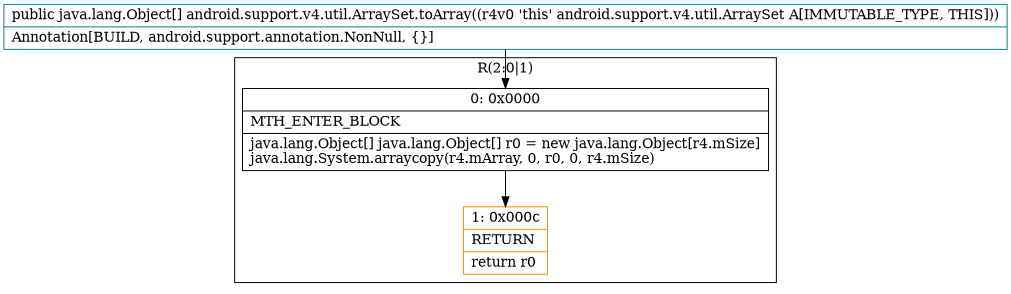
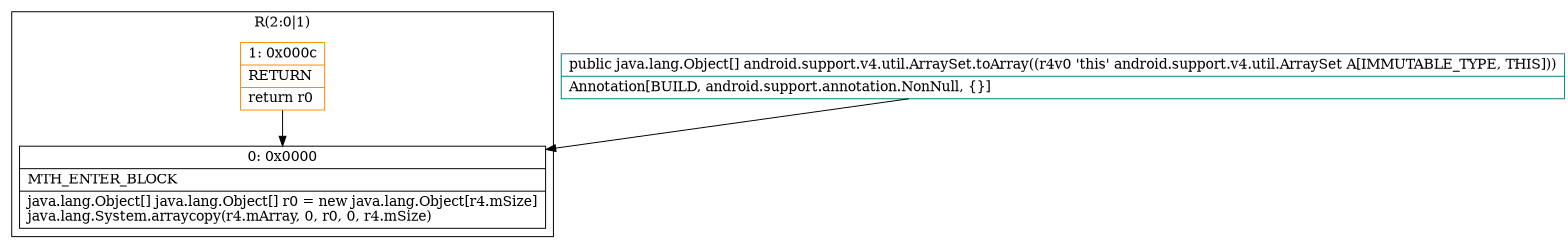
edge "0: 0x0000" -> "1: 0x000c": reversed
